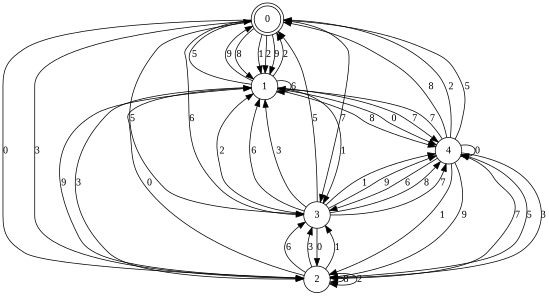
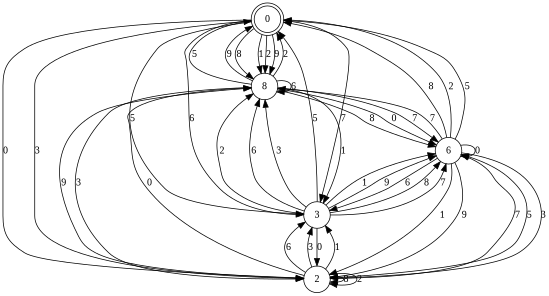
node "1": label "1" -> "8"
node "4": label "4" -> "6"
